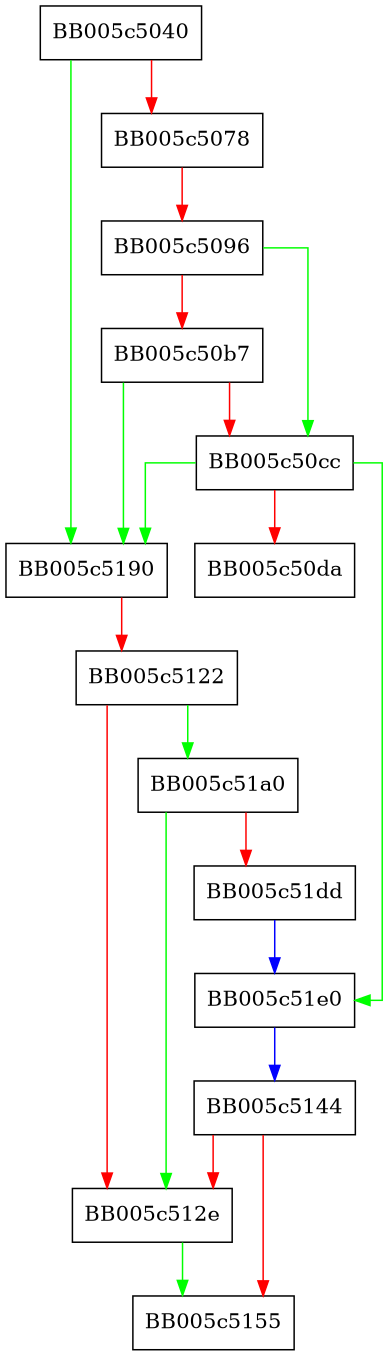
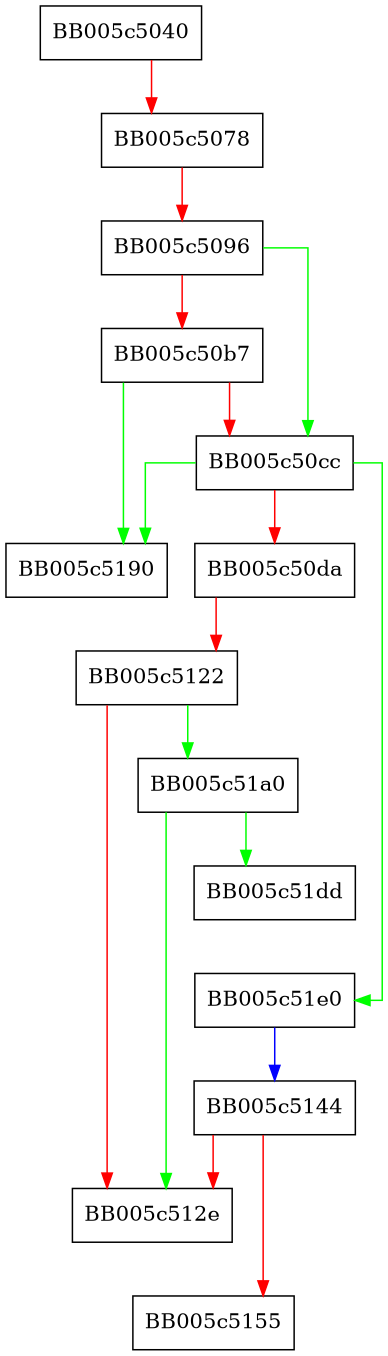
edge "BB005c5040" -> "BB005c5190": removed
edge "BB005c5190" -> "BB005c5122": now "BB005c50da" -> "BB005c5122"
edge "BB005c51a0" -> "BB005c51dd": color red -> green
edge "BB005c51dd" -> "BB005c51e0": removed
edge "BB005c512e" -> "BB005c5155": removed
